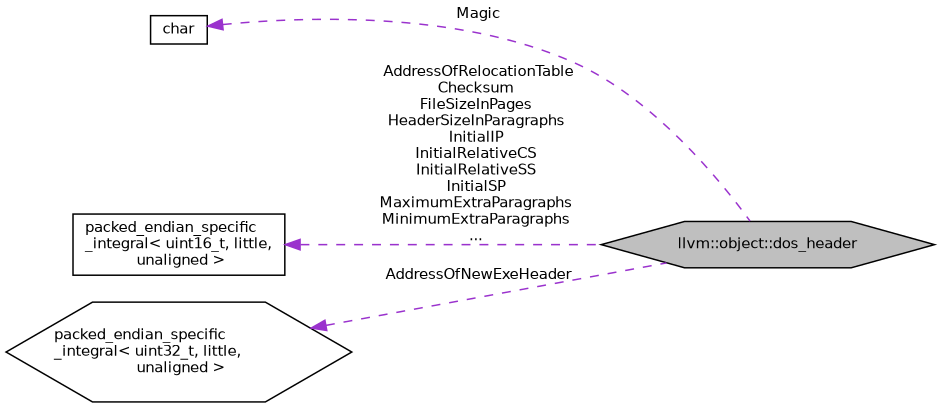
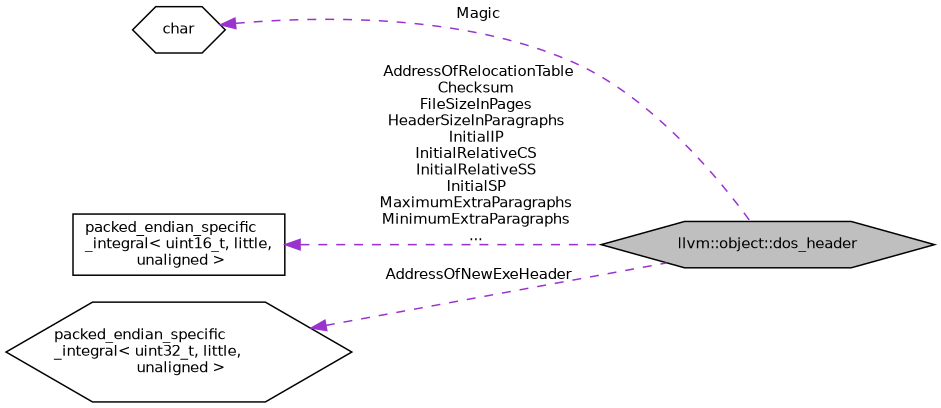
node "char": shape box -> hexagon
